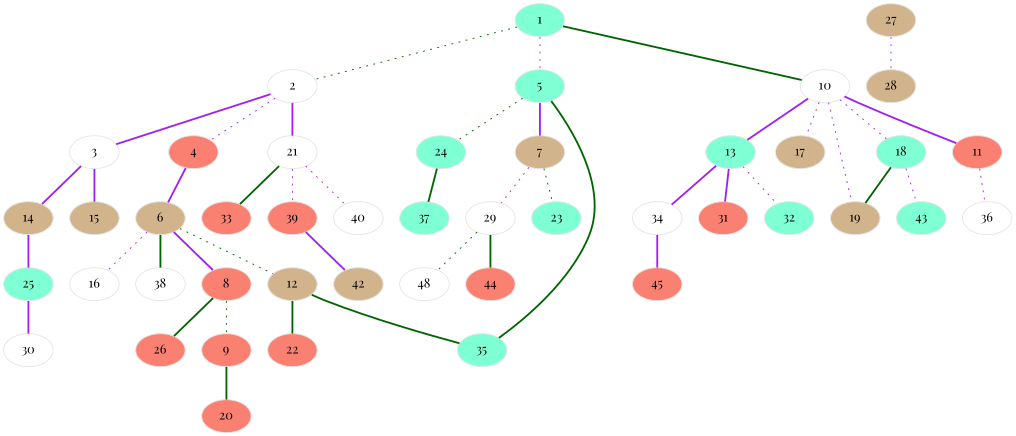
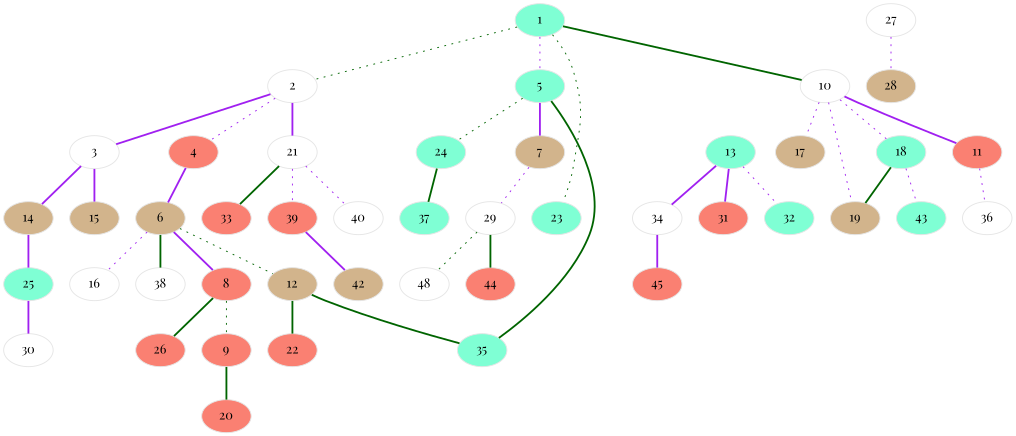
node "27": fillcolor tan -> white
edge "10" -- "13": removed
edge "7" -- "23": now "1" -- "23"
